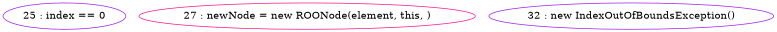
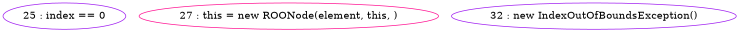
node "27 : newNode = new ROONode(element, this, )": label "27 : newNode = new ROONode(element, this, )" -> "27 : this = new ROONode(element, this, )"
